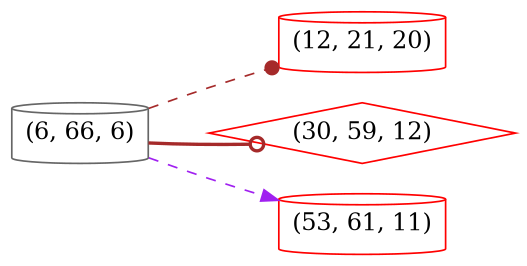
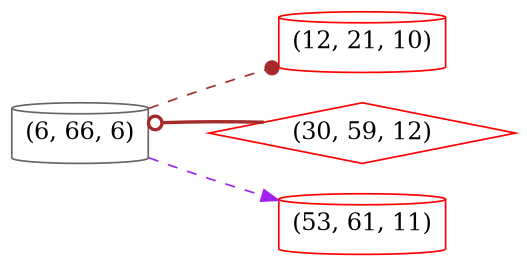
node "(12, 21, 20)": label "(12, 21, 20)" -> "(12, 21, 10)"
edge "(6, 66, 6)" -> "(30, 59, 12)": reversed
